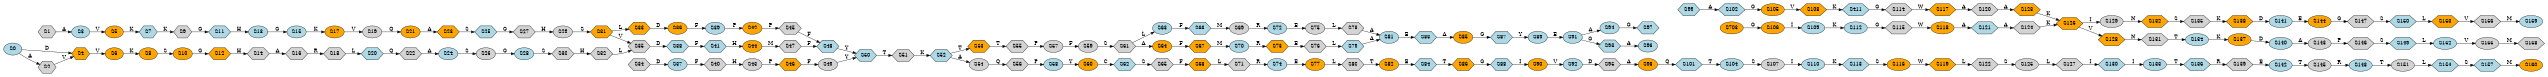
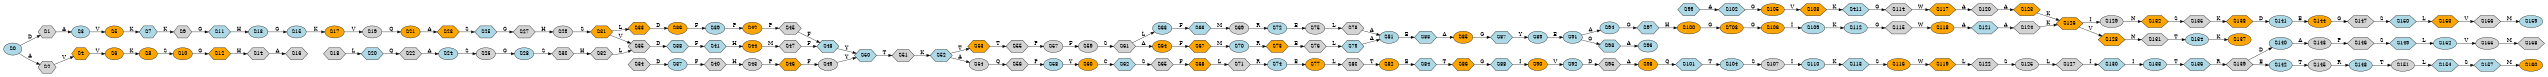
node "S100": added
edge "S137" -> "S140": now "S139" -> "S140"
edge "S0" -> "S4": now "S0" -> "S1"
edge "S16" -> "S18": removed, label "R"
